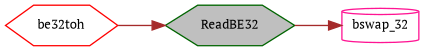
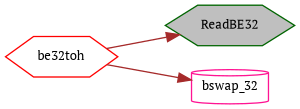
edge "ReadBE32" -> "bswap_32": now "be32toh" -> "bswap_32"
